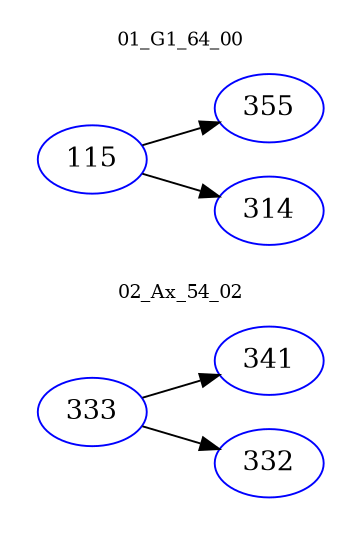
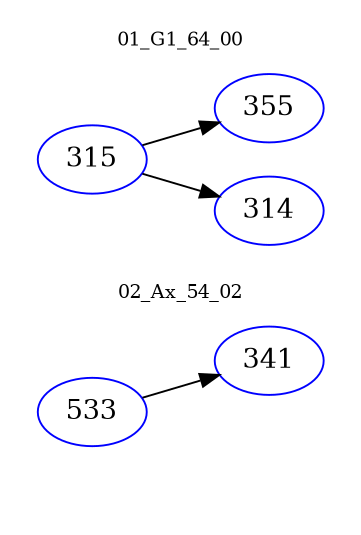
node "115": label "115" -> "315"
node "333": label "333" -> "533"
node "332": removed
